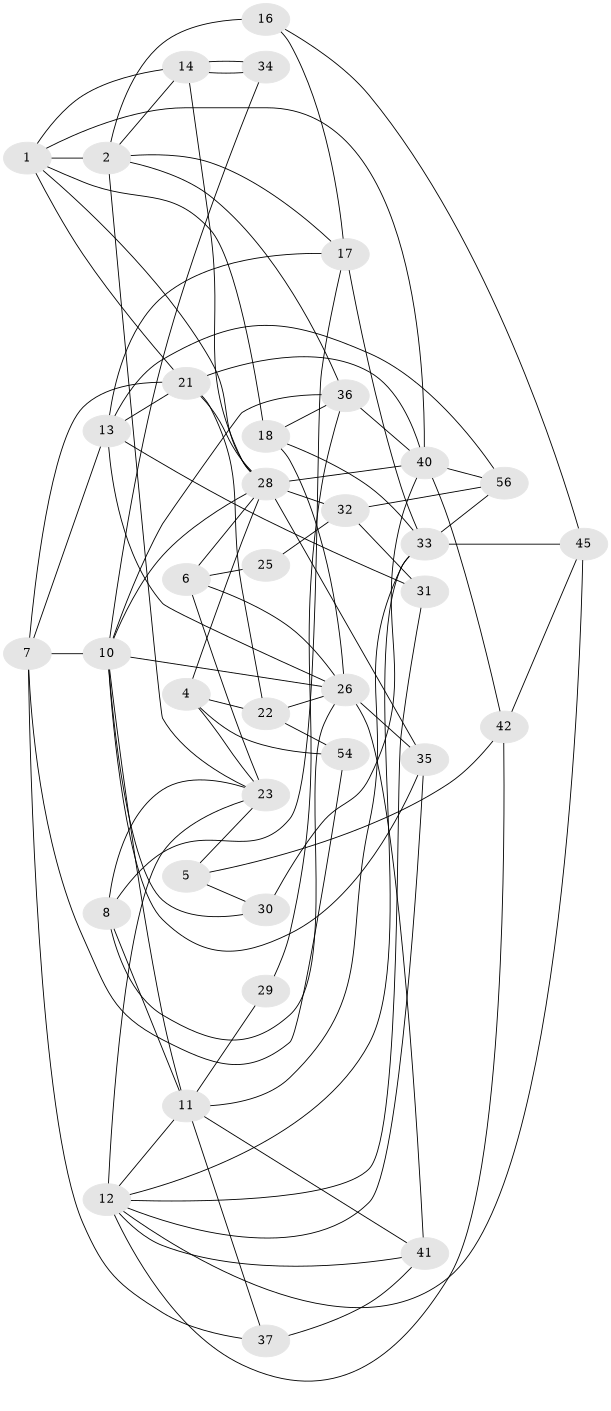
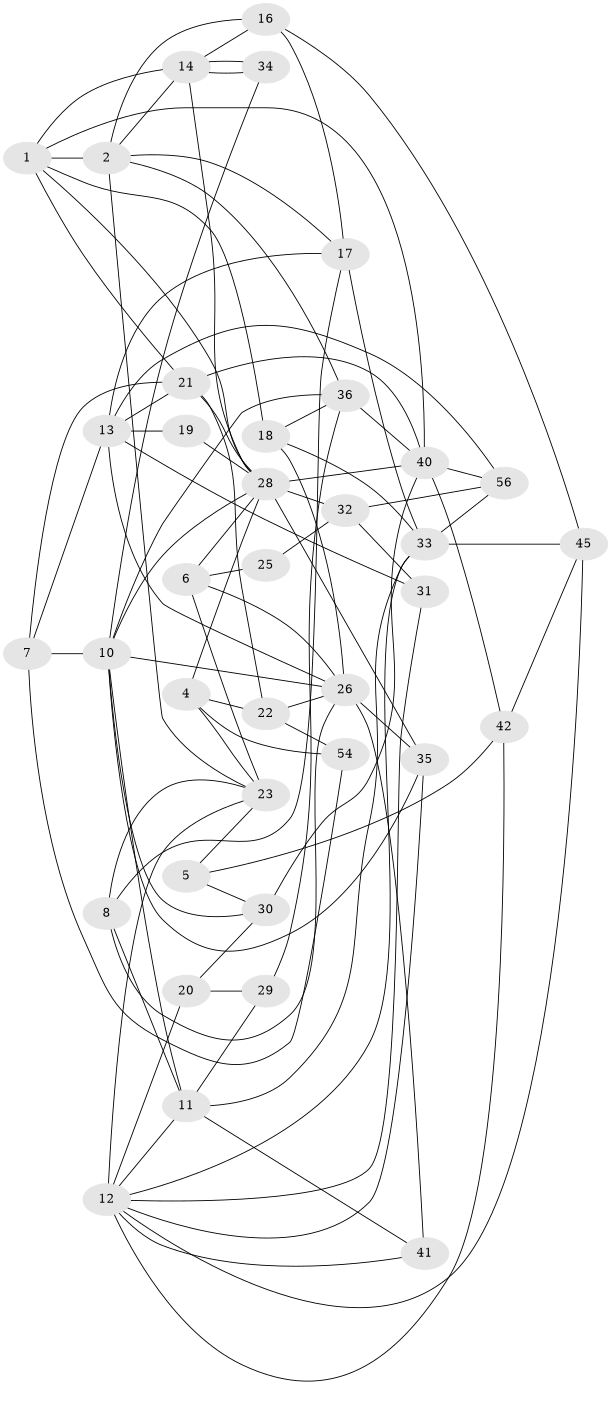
edge "16" -- "14": added
node "19": added
node "20": added
node "37": removed
